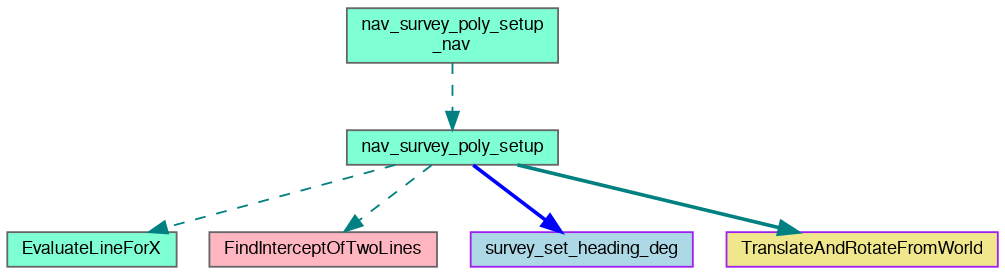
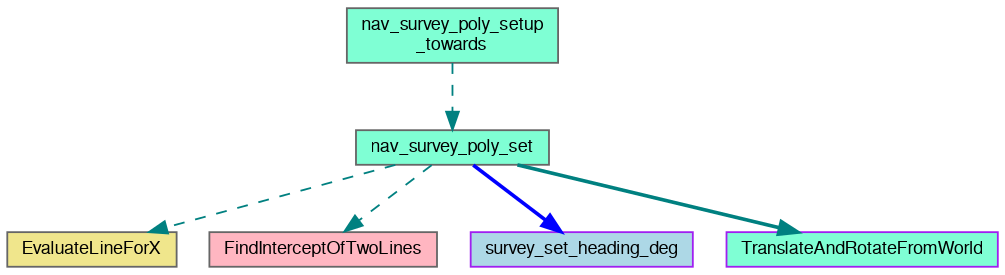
node "nav_survey_poly_setup _nav": label "nav_survey_poly_setup _nav" -> "nav_survey_poly_setup _towards"
node "nav_survey_poly_setup": label "nav_survey_poly_setup" -> "nav_survey_poly_set"
node "EvaluateLineForX": fillcolor aquamarine -> khaki
node "TranslateAndRotateFromWorld": fillcolor khaki -> aquamarine
